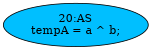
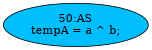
node "20:AS tempA = a ^ b;": label "20:AS tempA = a ^ b;" -> "50:AS tempA = a ^ b;"
